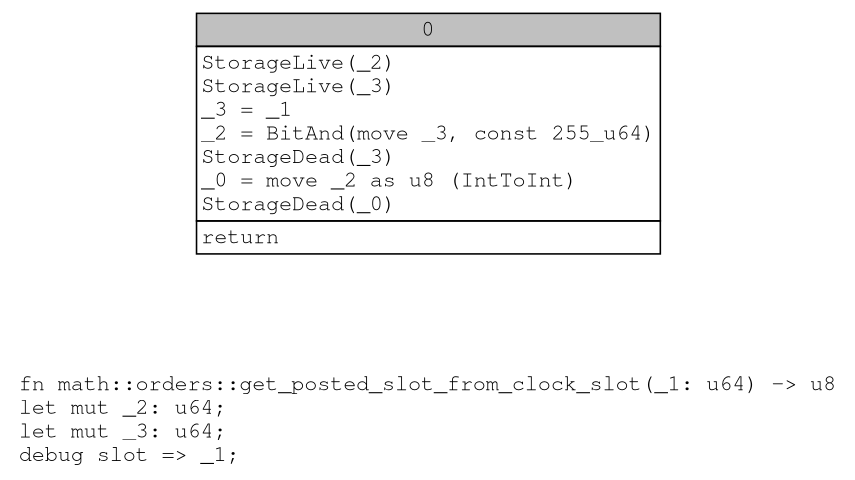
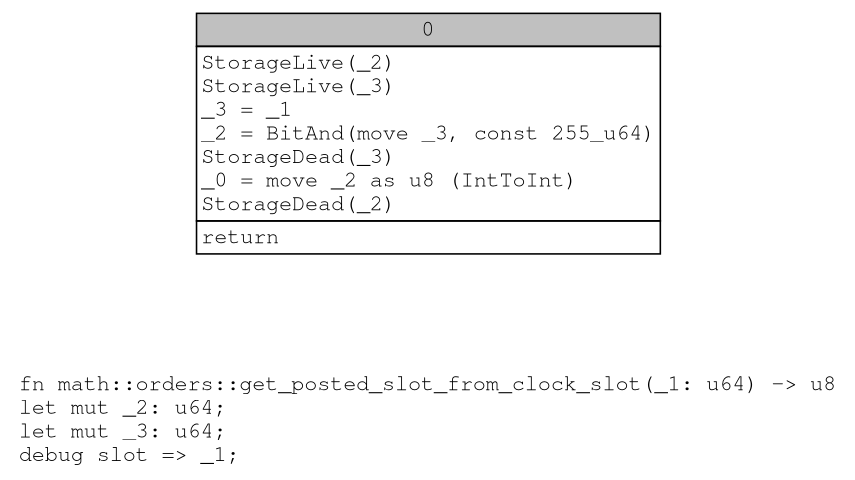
node "0": text "StorageDead(_0)" -> "StorageDead(_2)"
